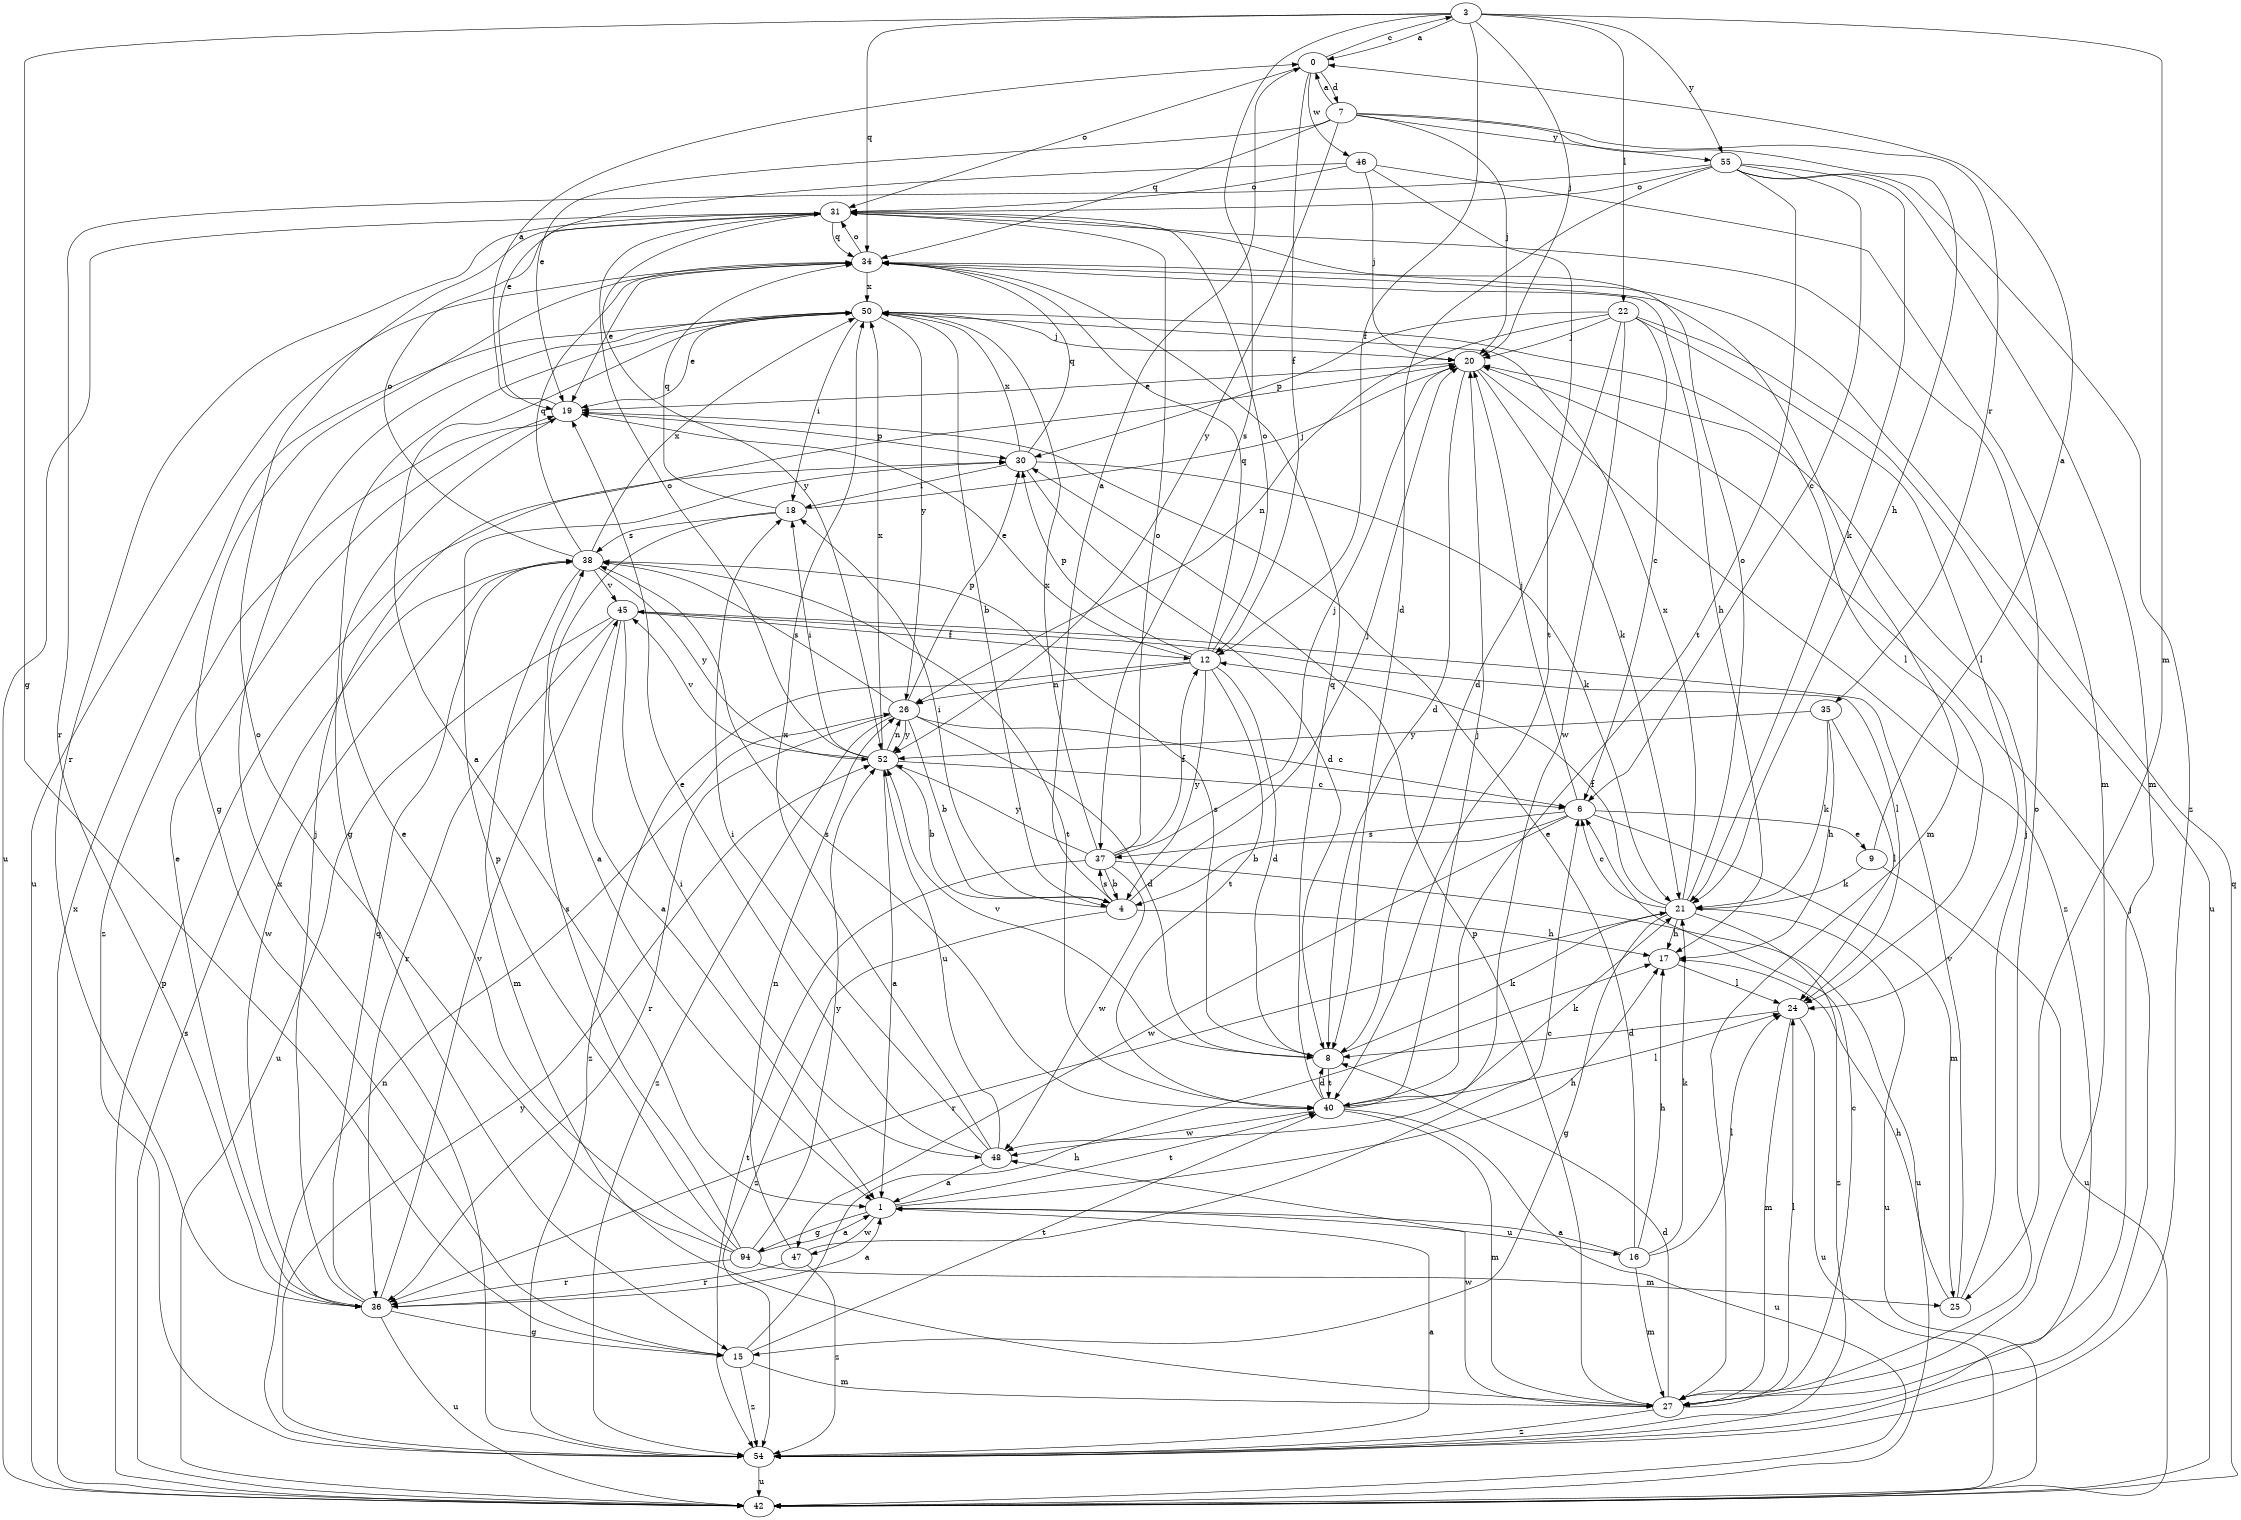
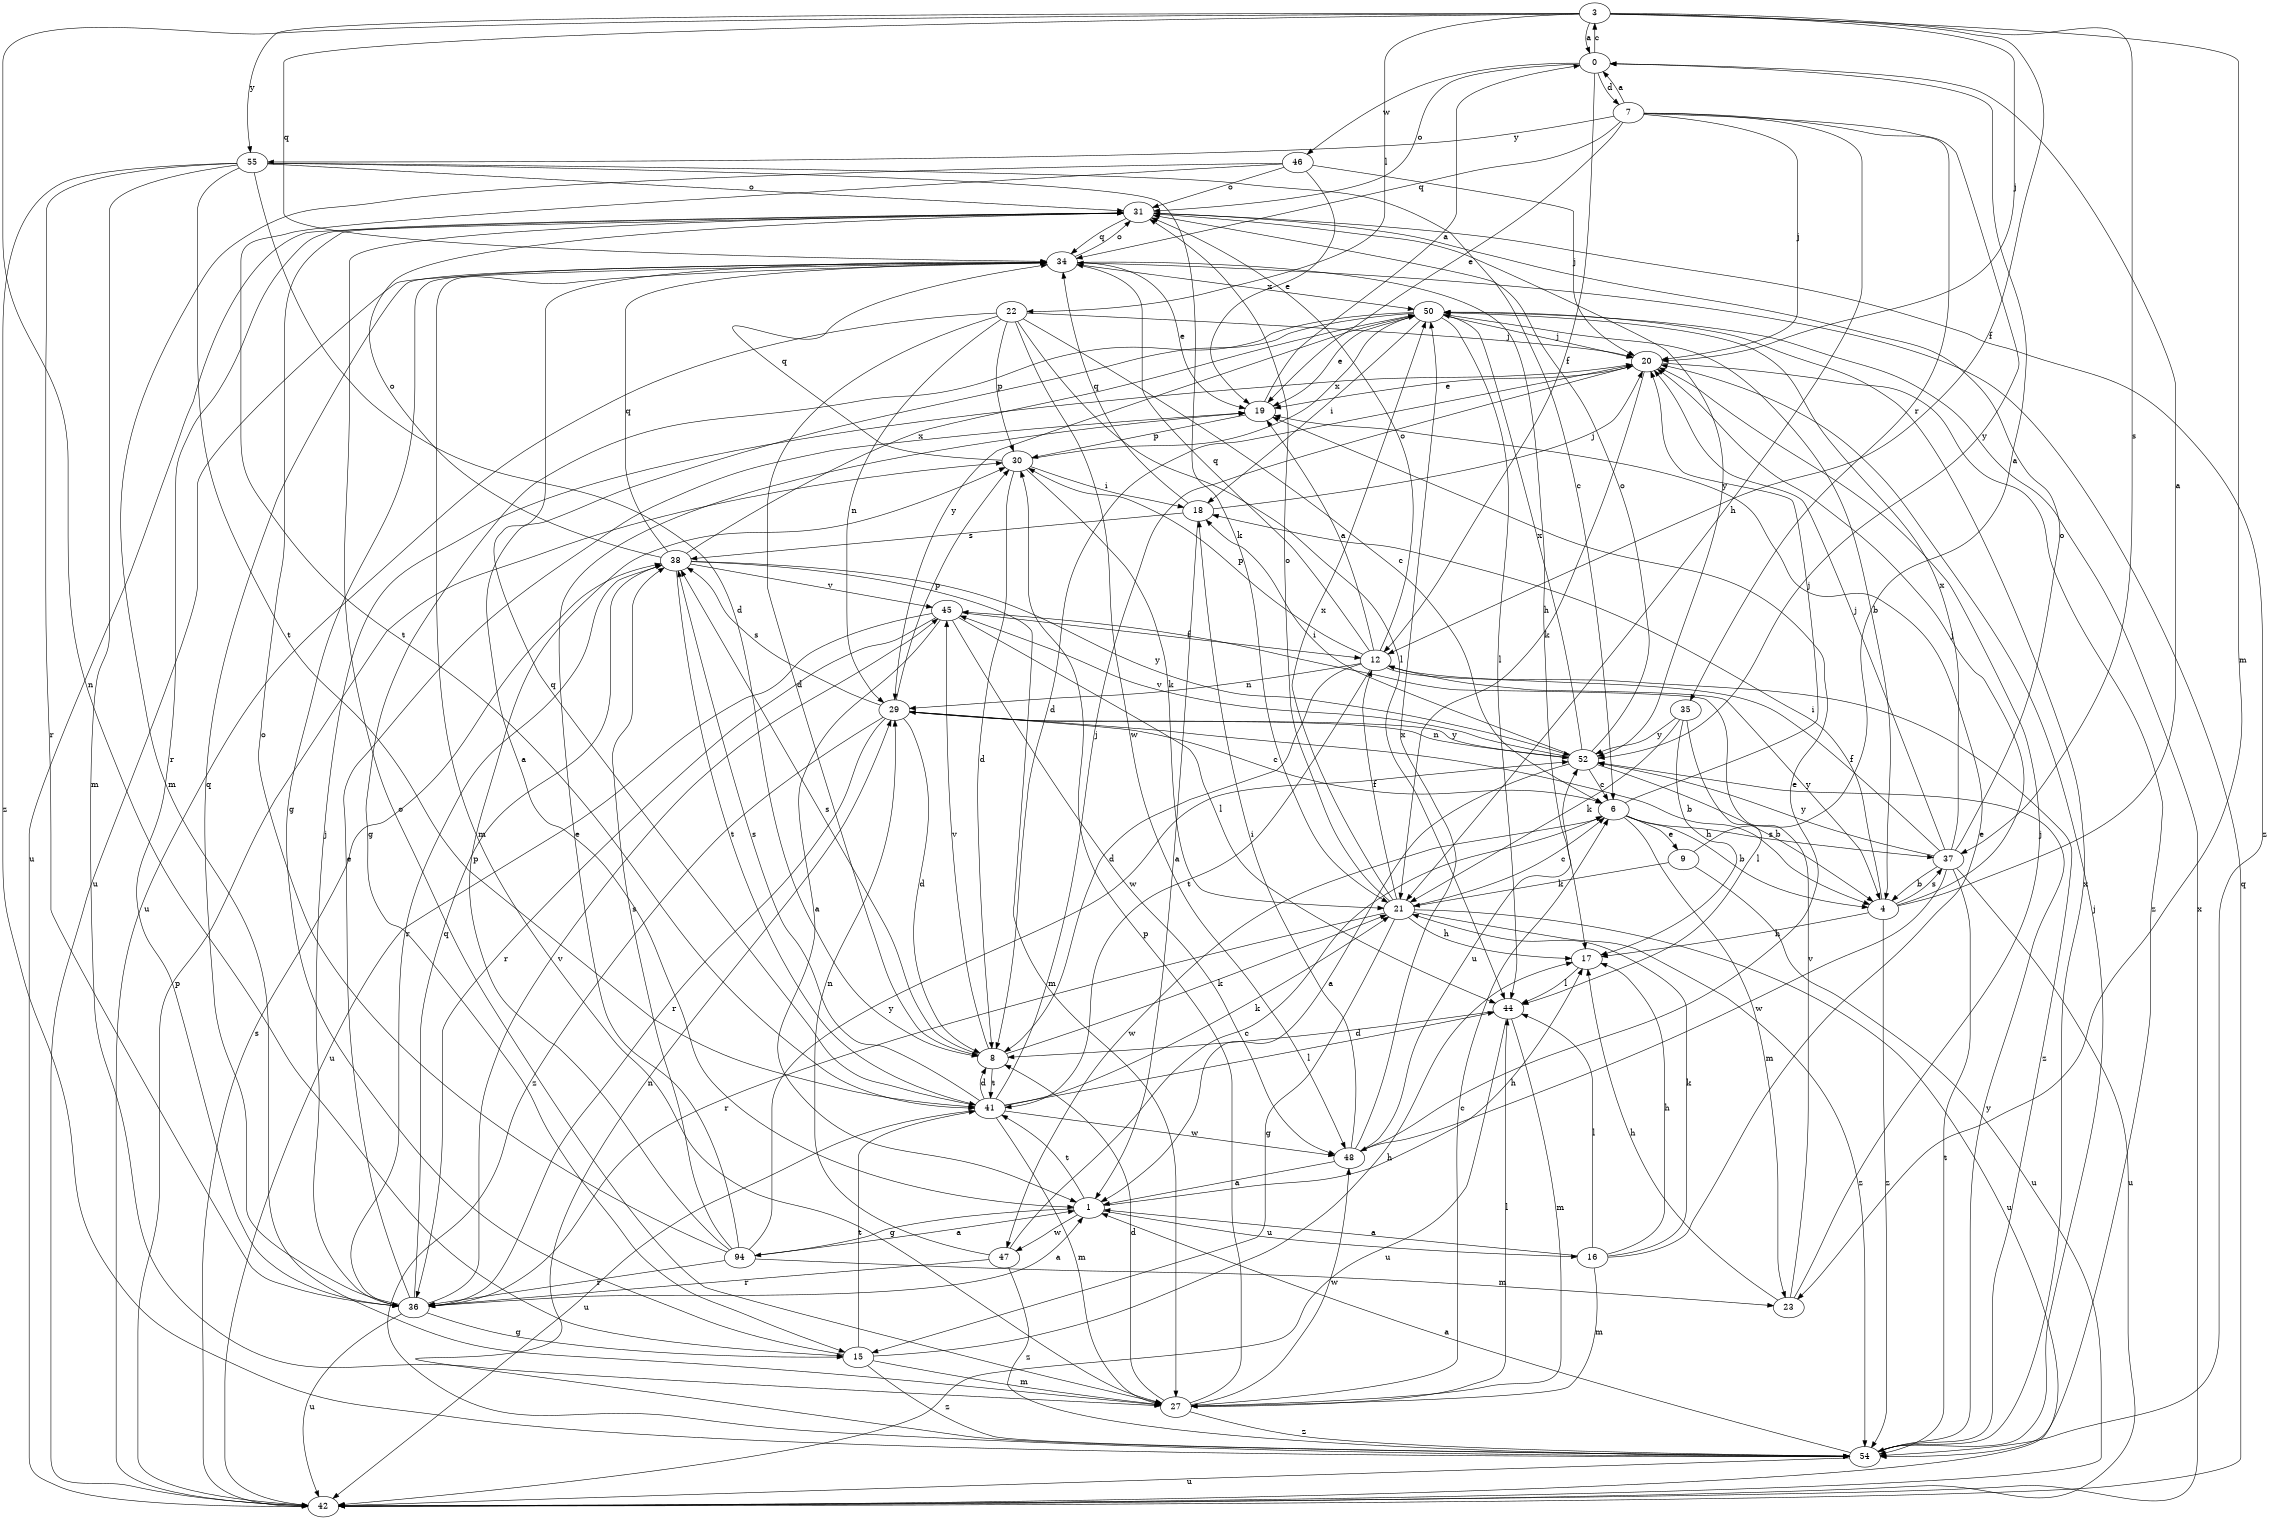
edge "36" -> "34": added, label "q"
edge "12" -> "19": label "e" -> "a"
edge "3" -> "15": label "g" -> "n"
node "26": label "26" -> "29"
edge "45" -> "48": label "i" -> "w"
edge "38" -> "36": label "w" -> "r"
edge "8" -> "52": now "8" -> "45"
node "24": label "24" -> "44"
edge "19" -> "54": now "31" -> "54"
node "40": label "40" -> "41"
node "25": label "25" -> "23"
